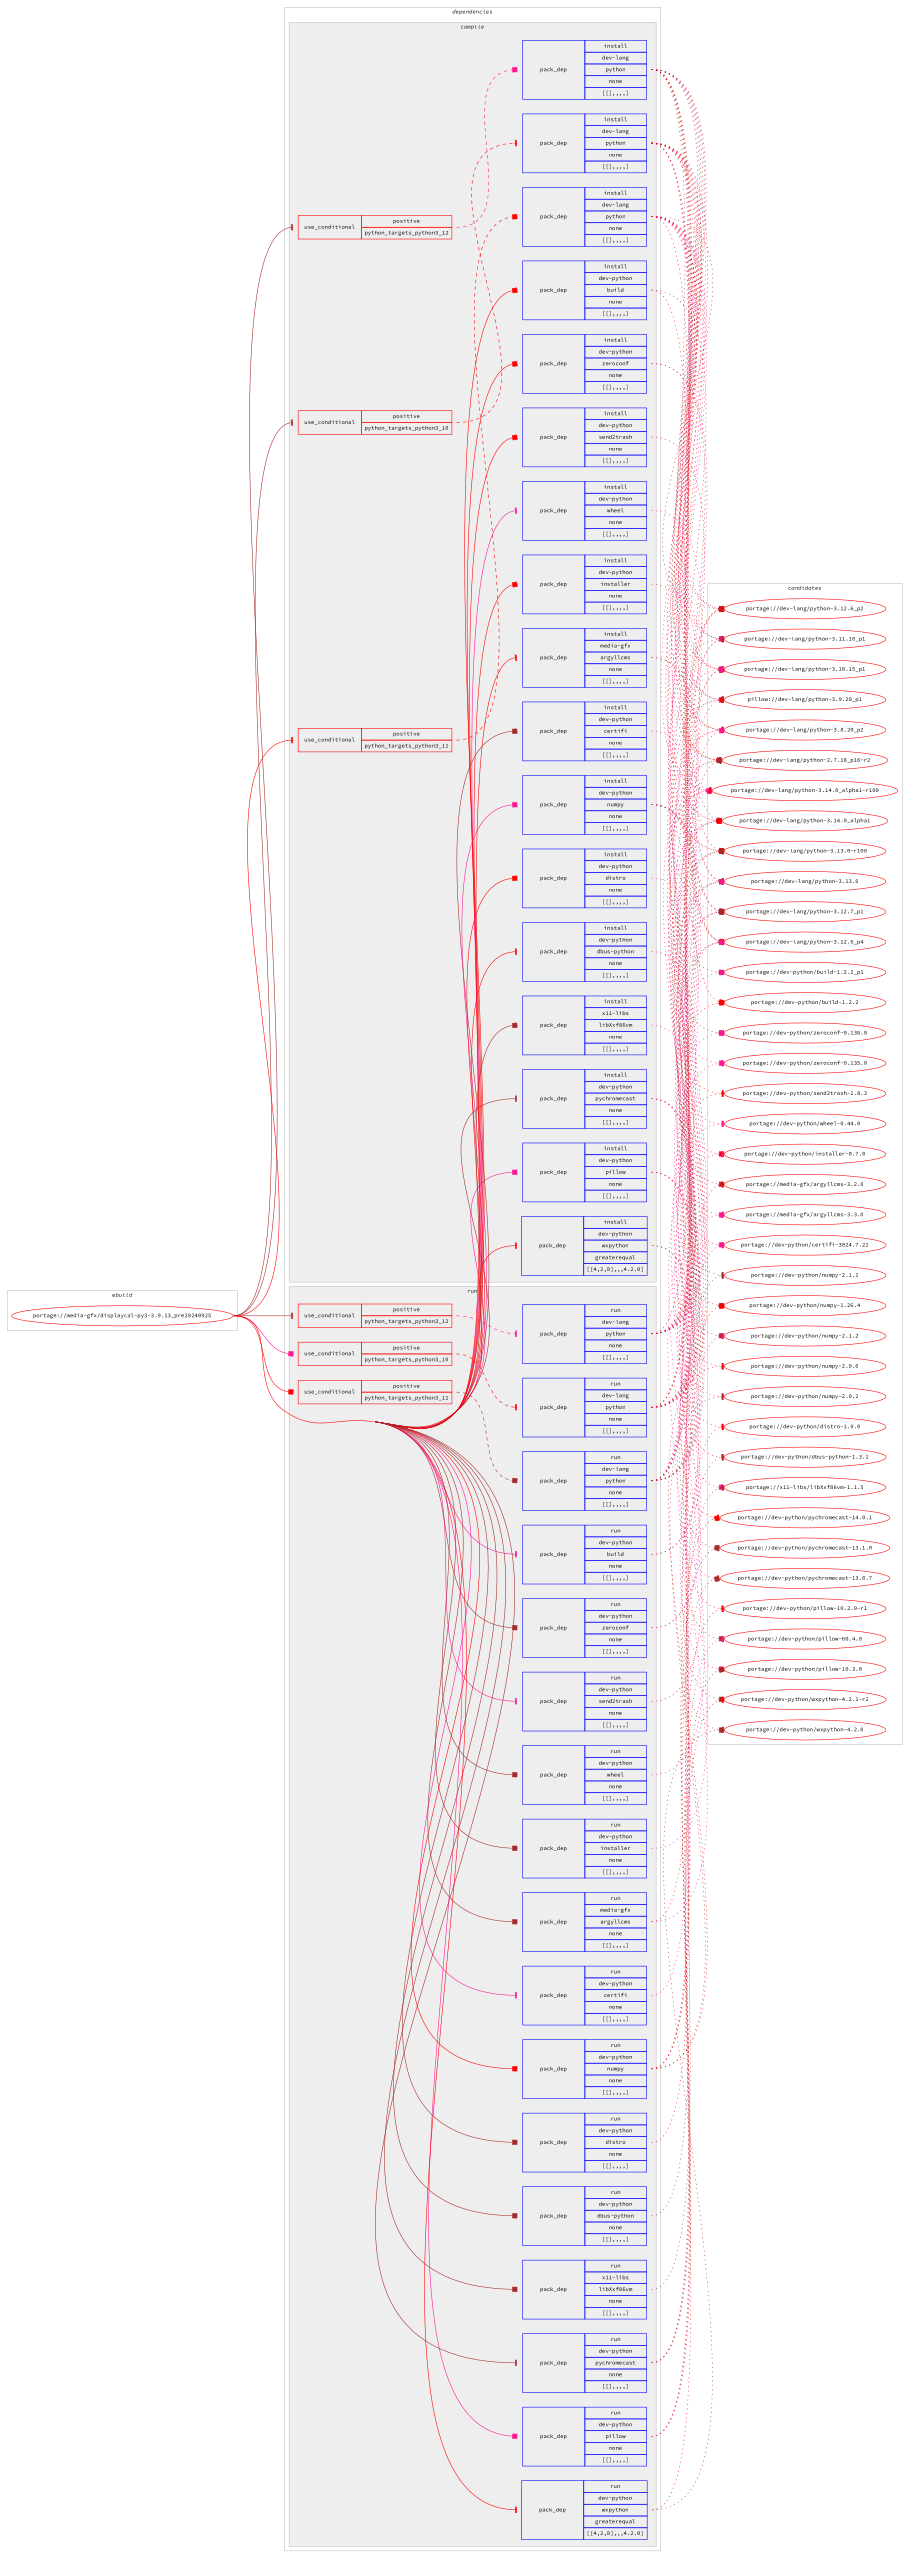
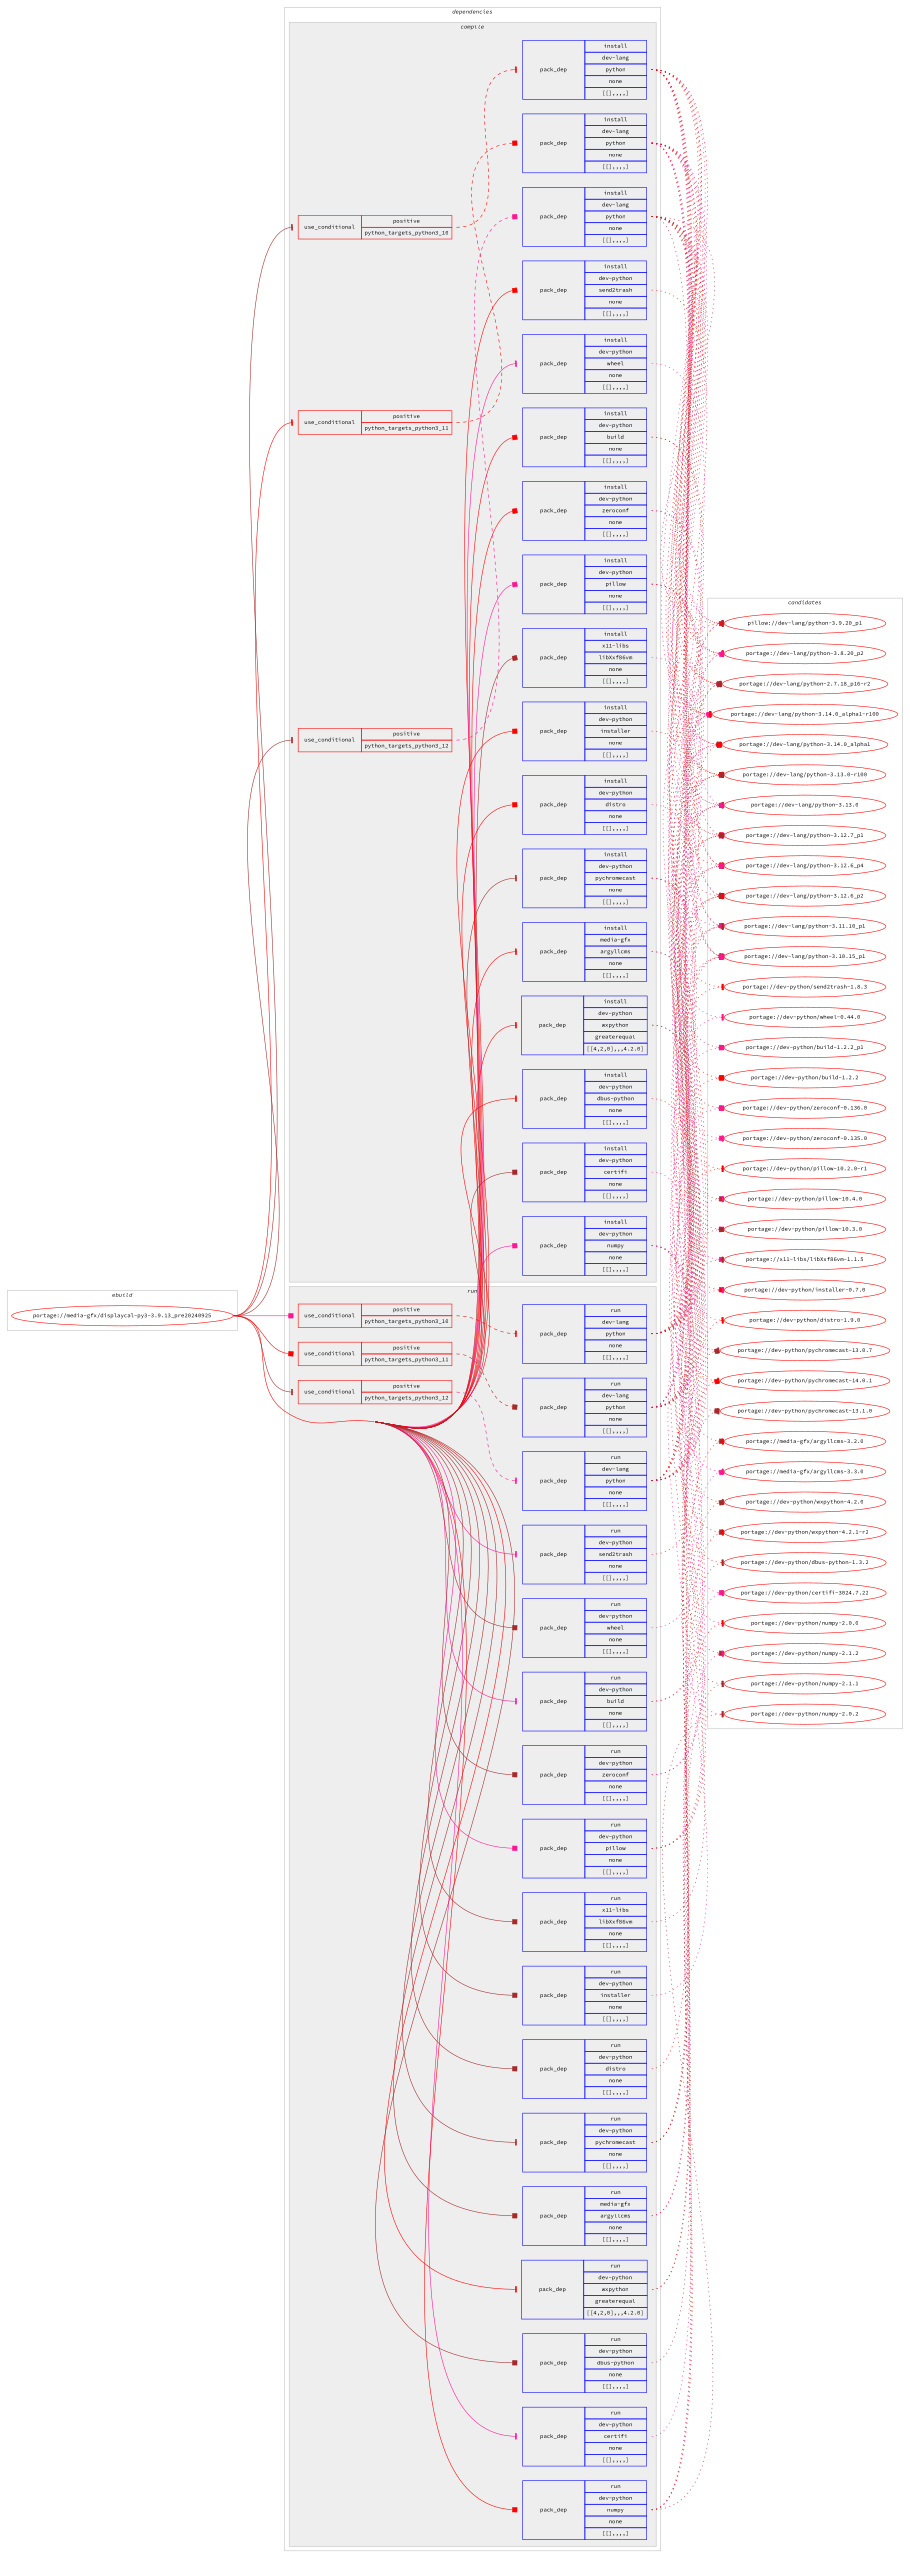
node "portage://dev-python/numpy-1.26.4": removed
node "portage://dev-python/pillow-60.4.0": label "portage://dev-python/pillow-60.4.0" -> "portage://dev-python/pillow-10.4.0"
